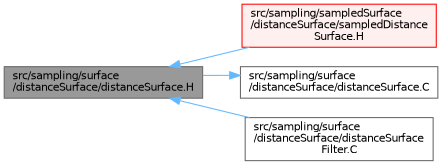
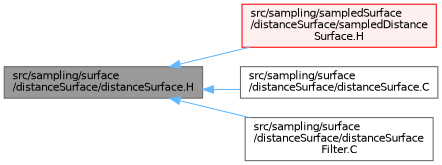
edge "src/sampling/surface /distanceSurface/distanceSurface.H" -> "src/sampling/surface /distanceSurface/distanceSurface.C": reversed
